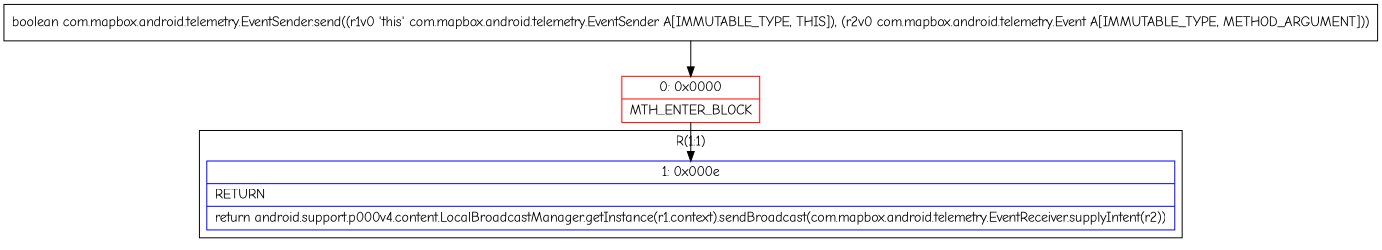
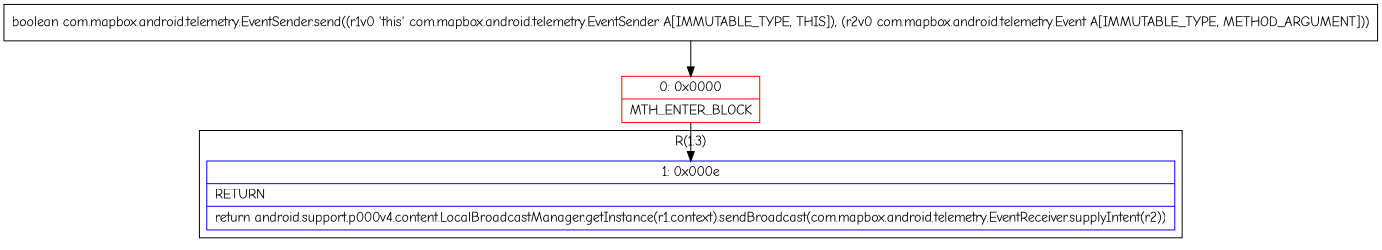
cluster "R(1:1)": label "R(1:1)" -> "R(1:3)"
